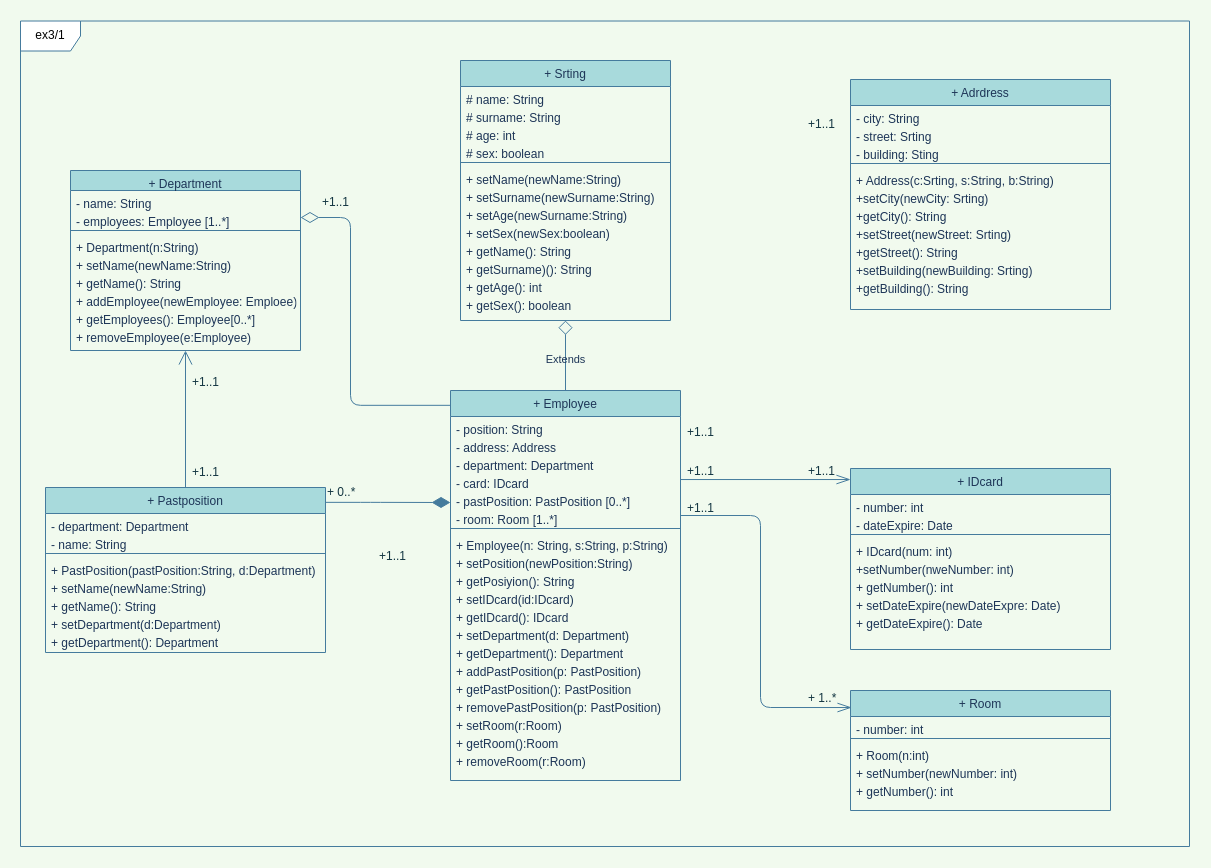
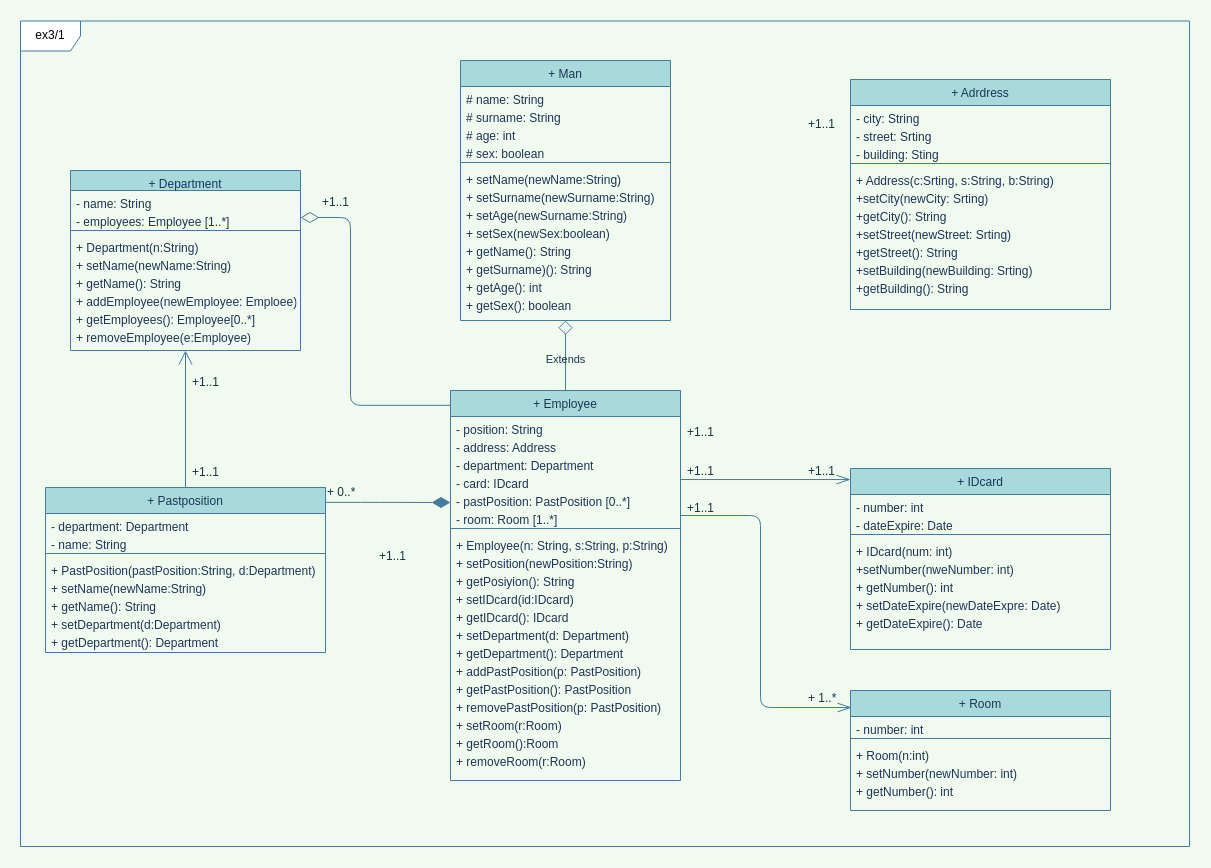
node "+ Srting": label "+ Srting" -> "+ Man"
